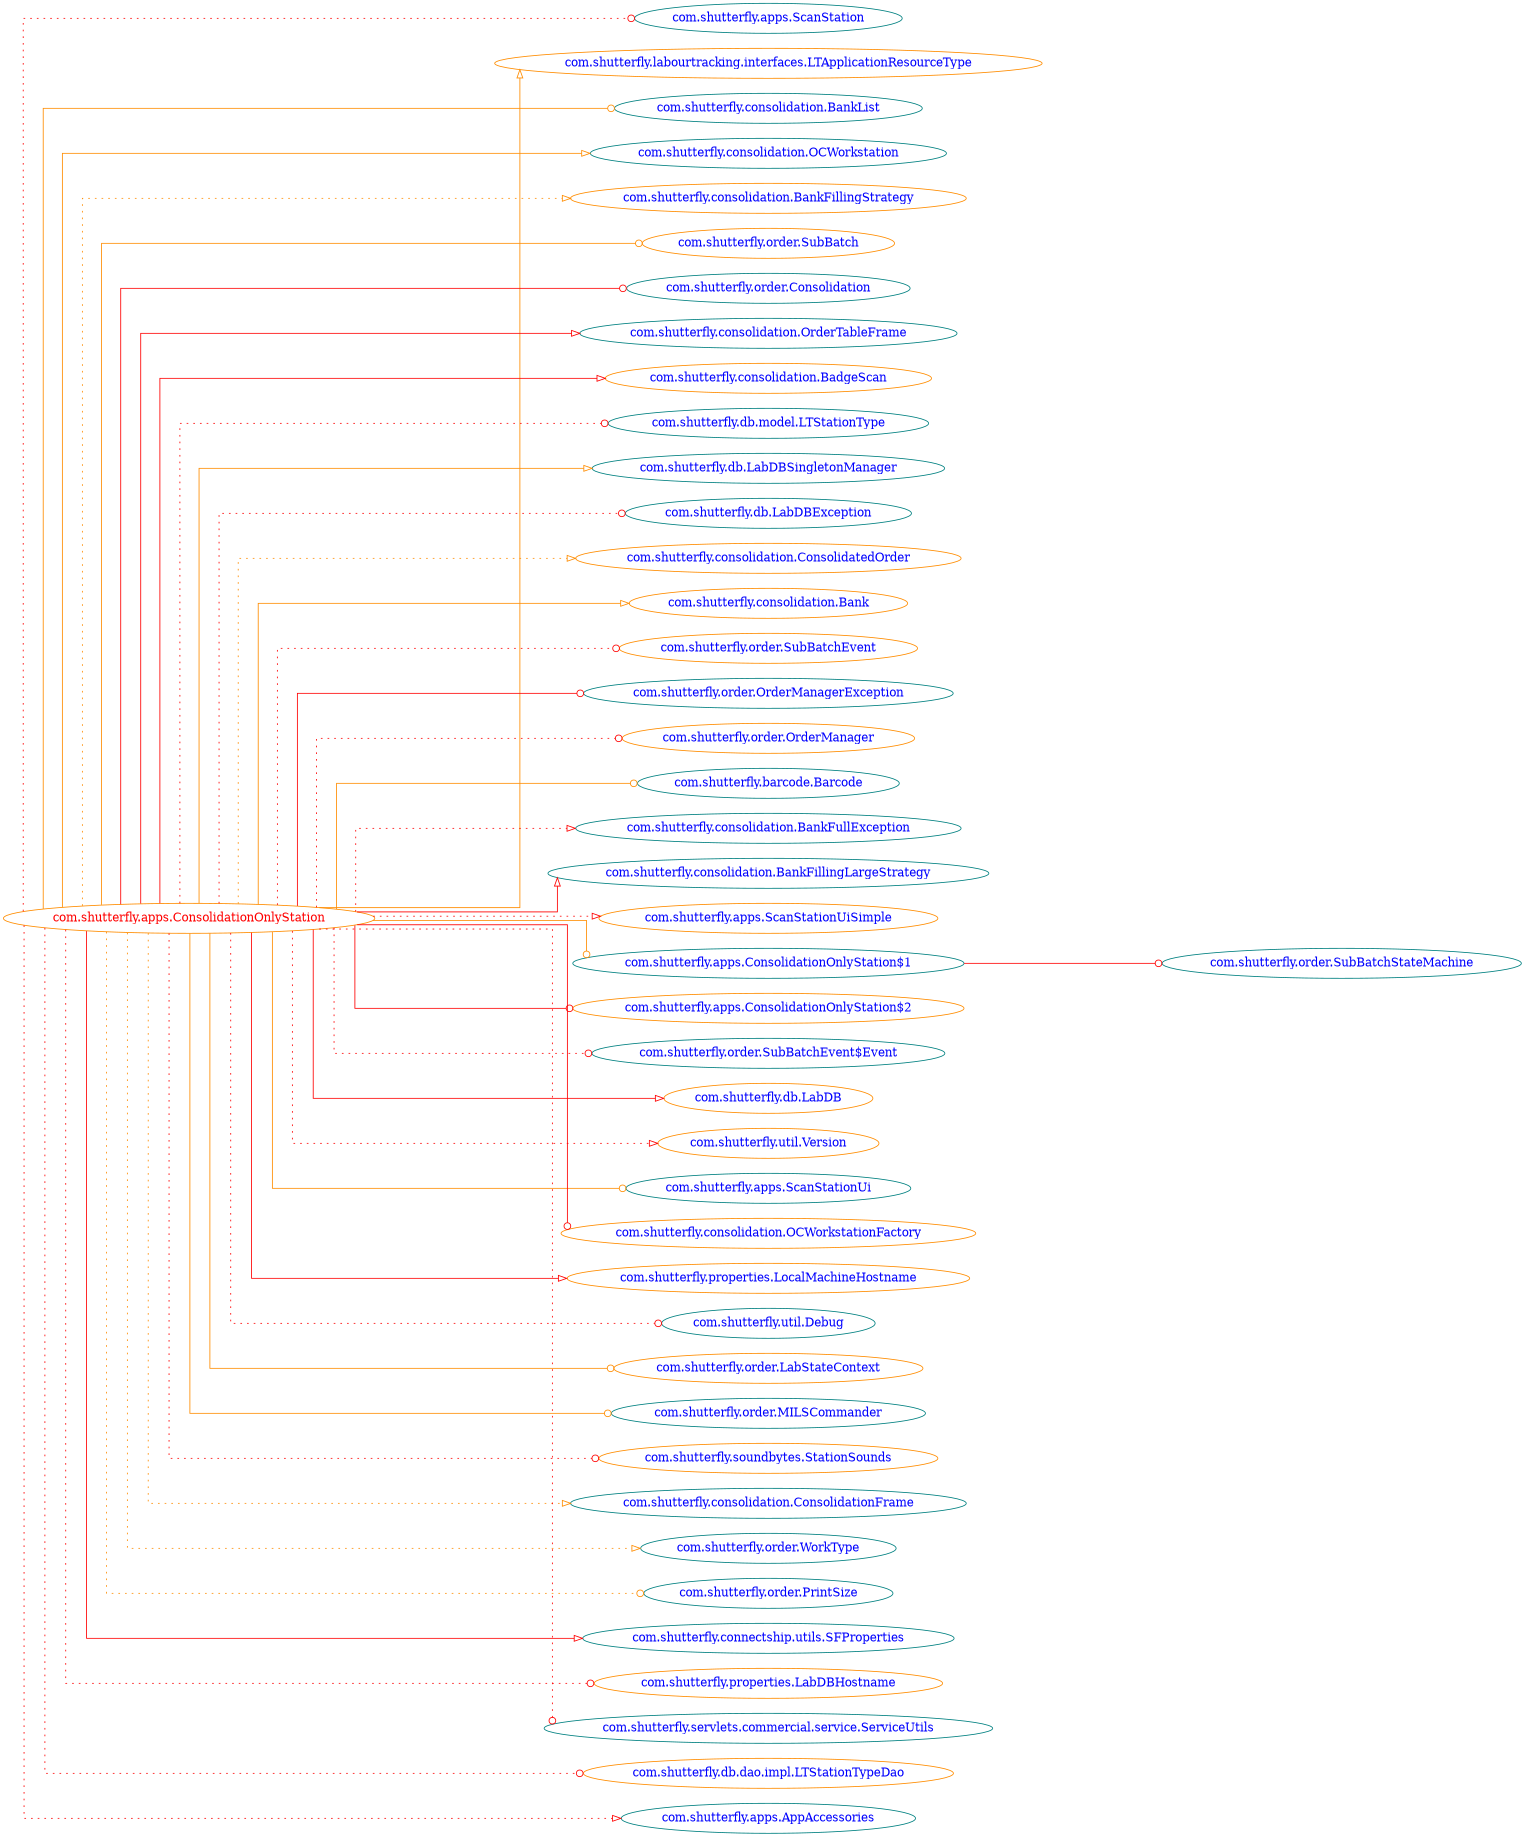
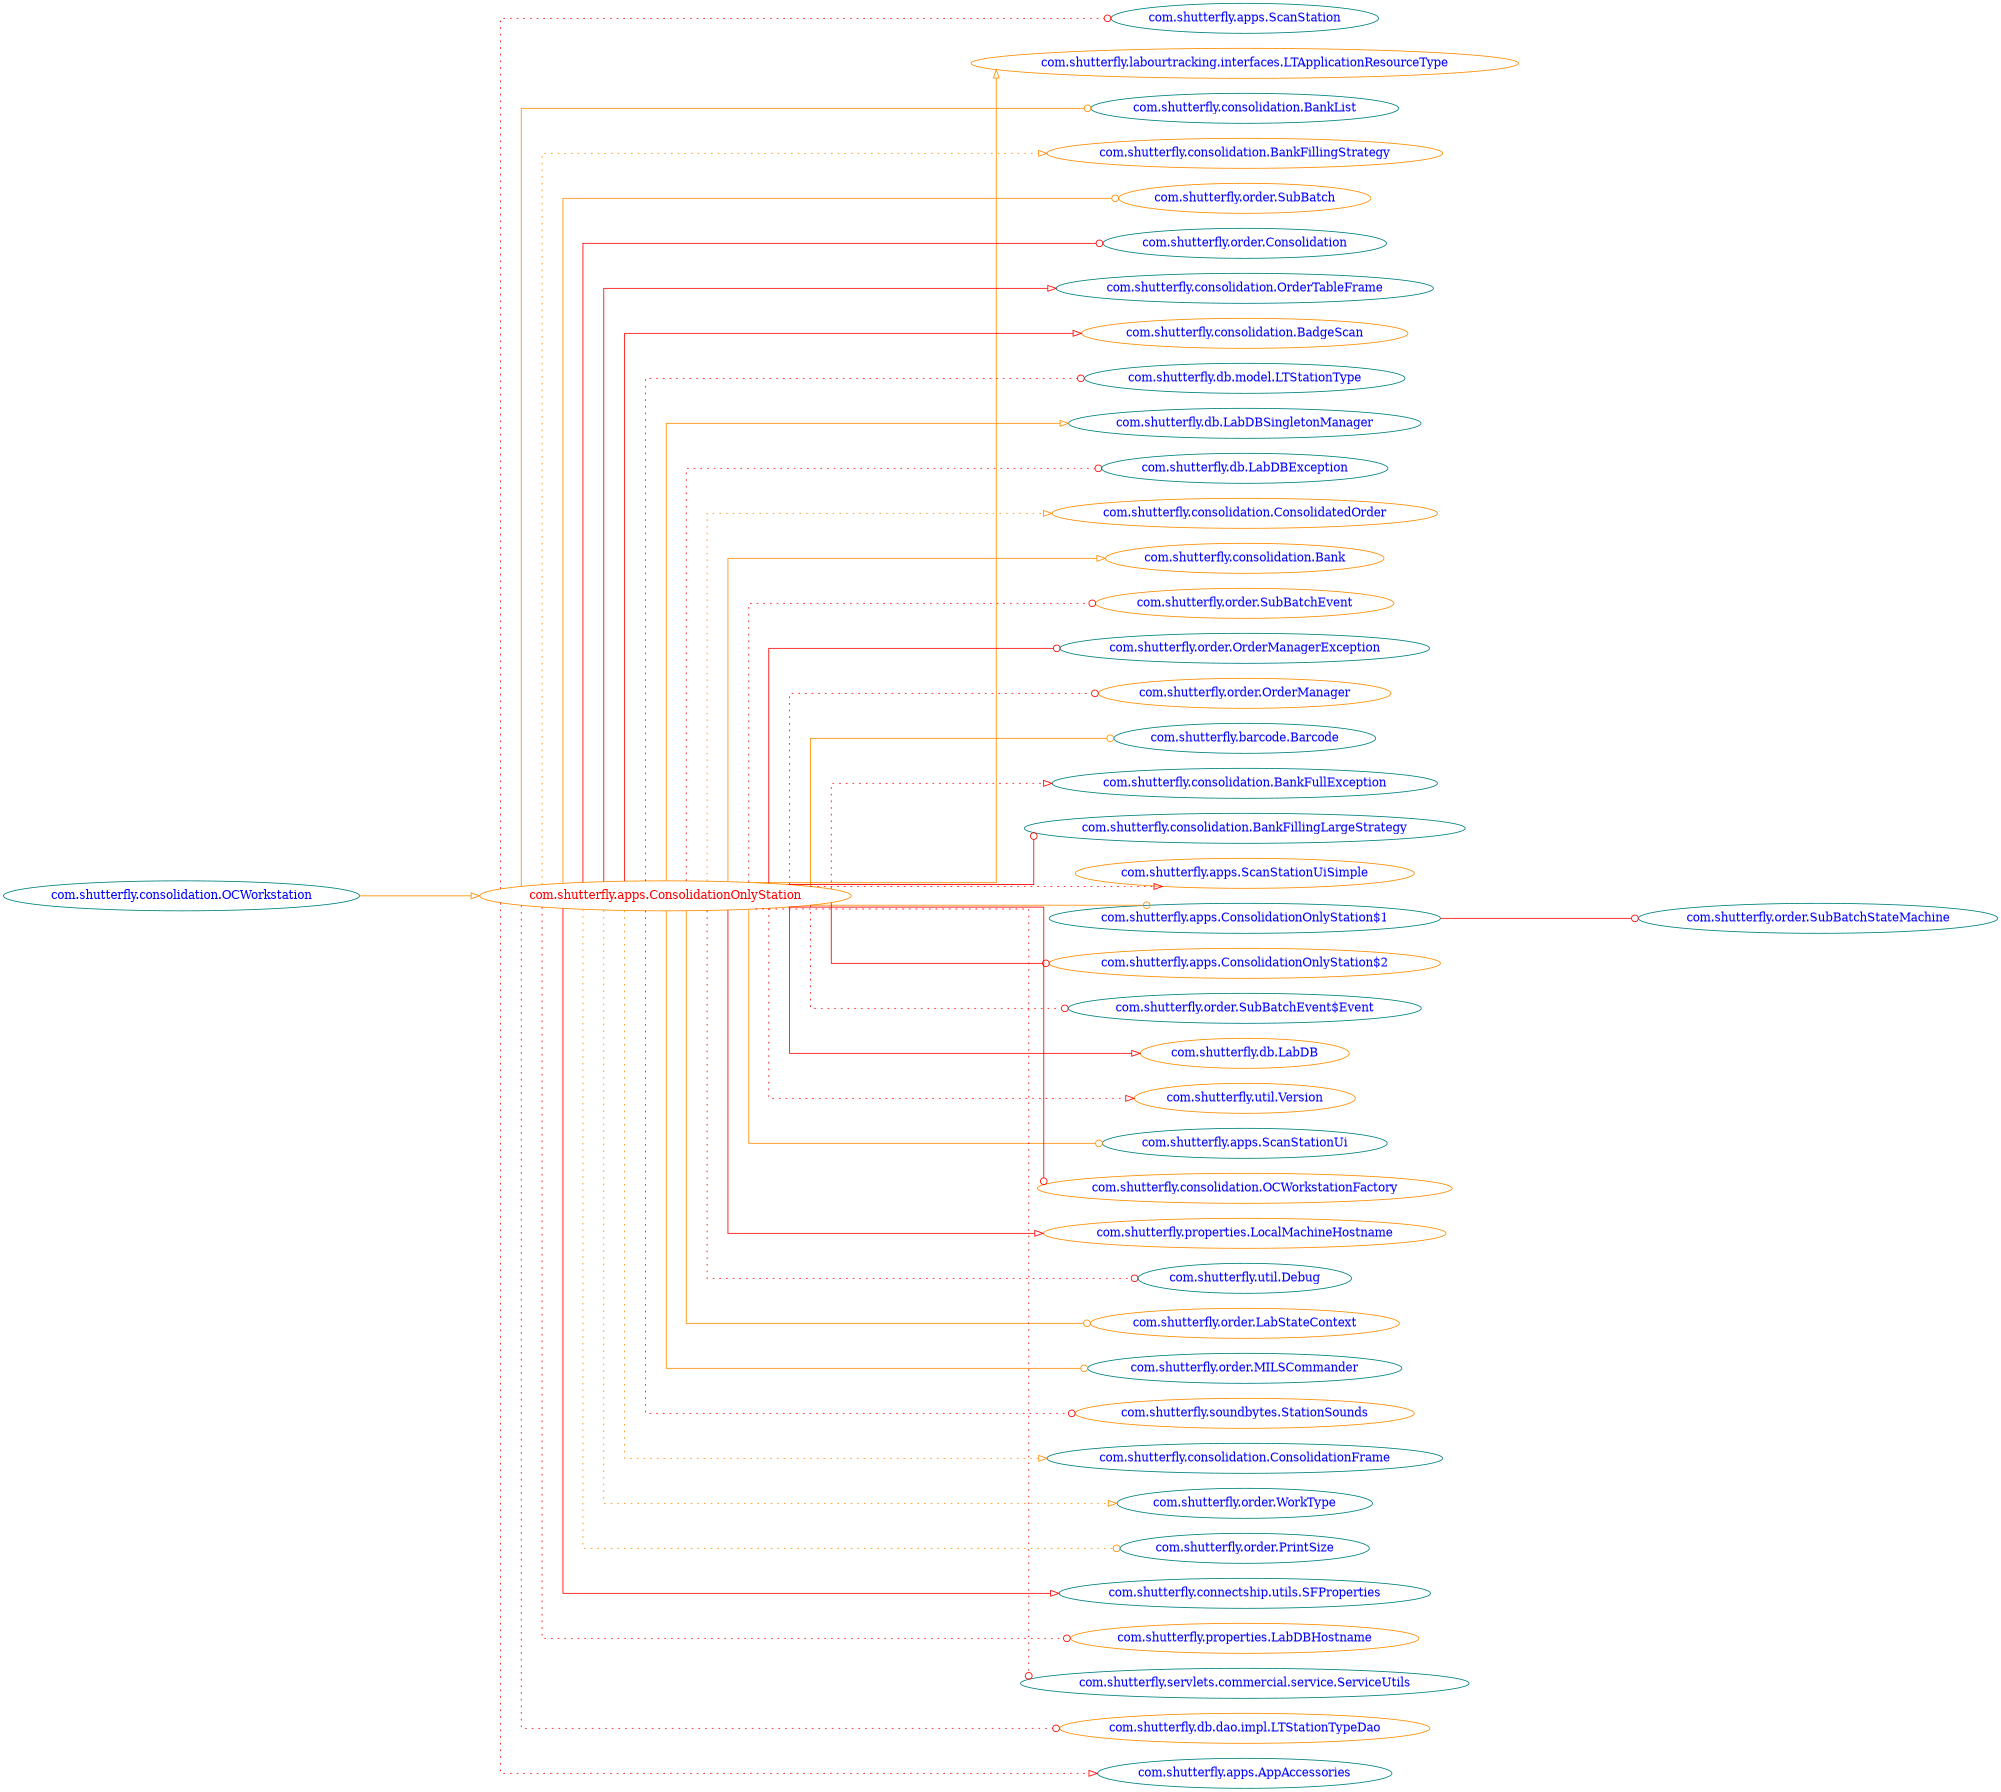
edge "com.shutterfly.apps.ConsolidationOnlyStation" -> "com.shutterfly.consolidation.OCWorkstation": reversed
edge "com.shutterfly.apps.ConsolidationOnlyStation" -> "com.shutterfly.consolidation.BankFillingLargeStrategy": arrowhead onormal -> odot
